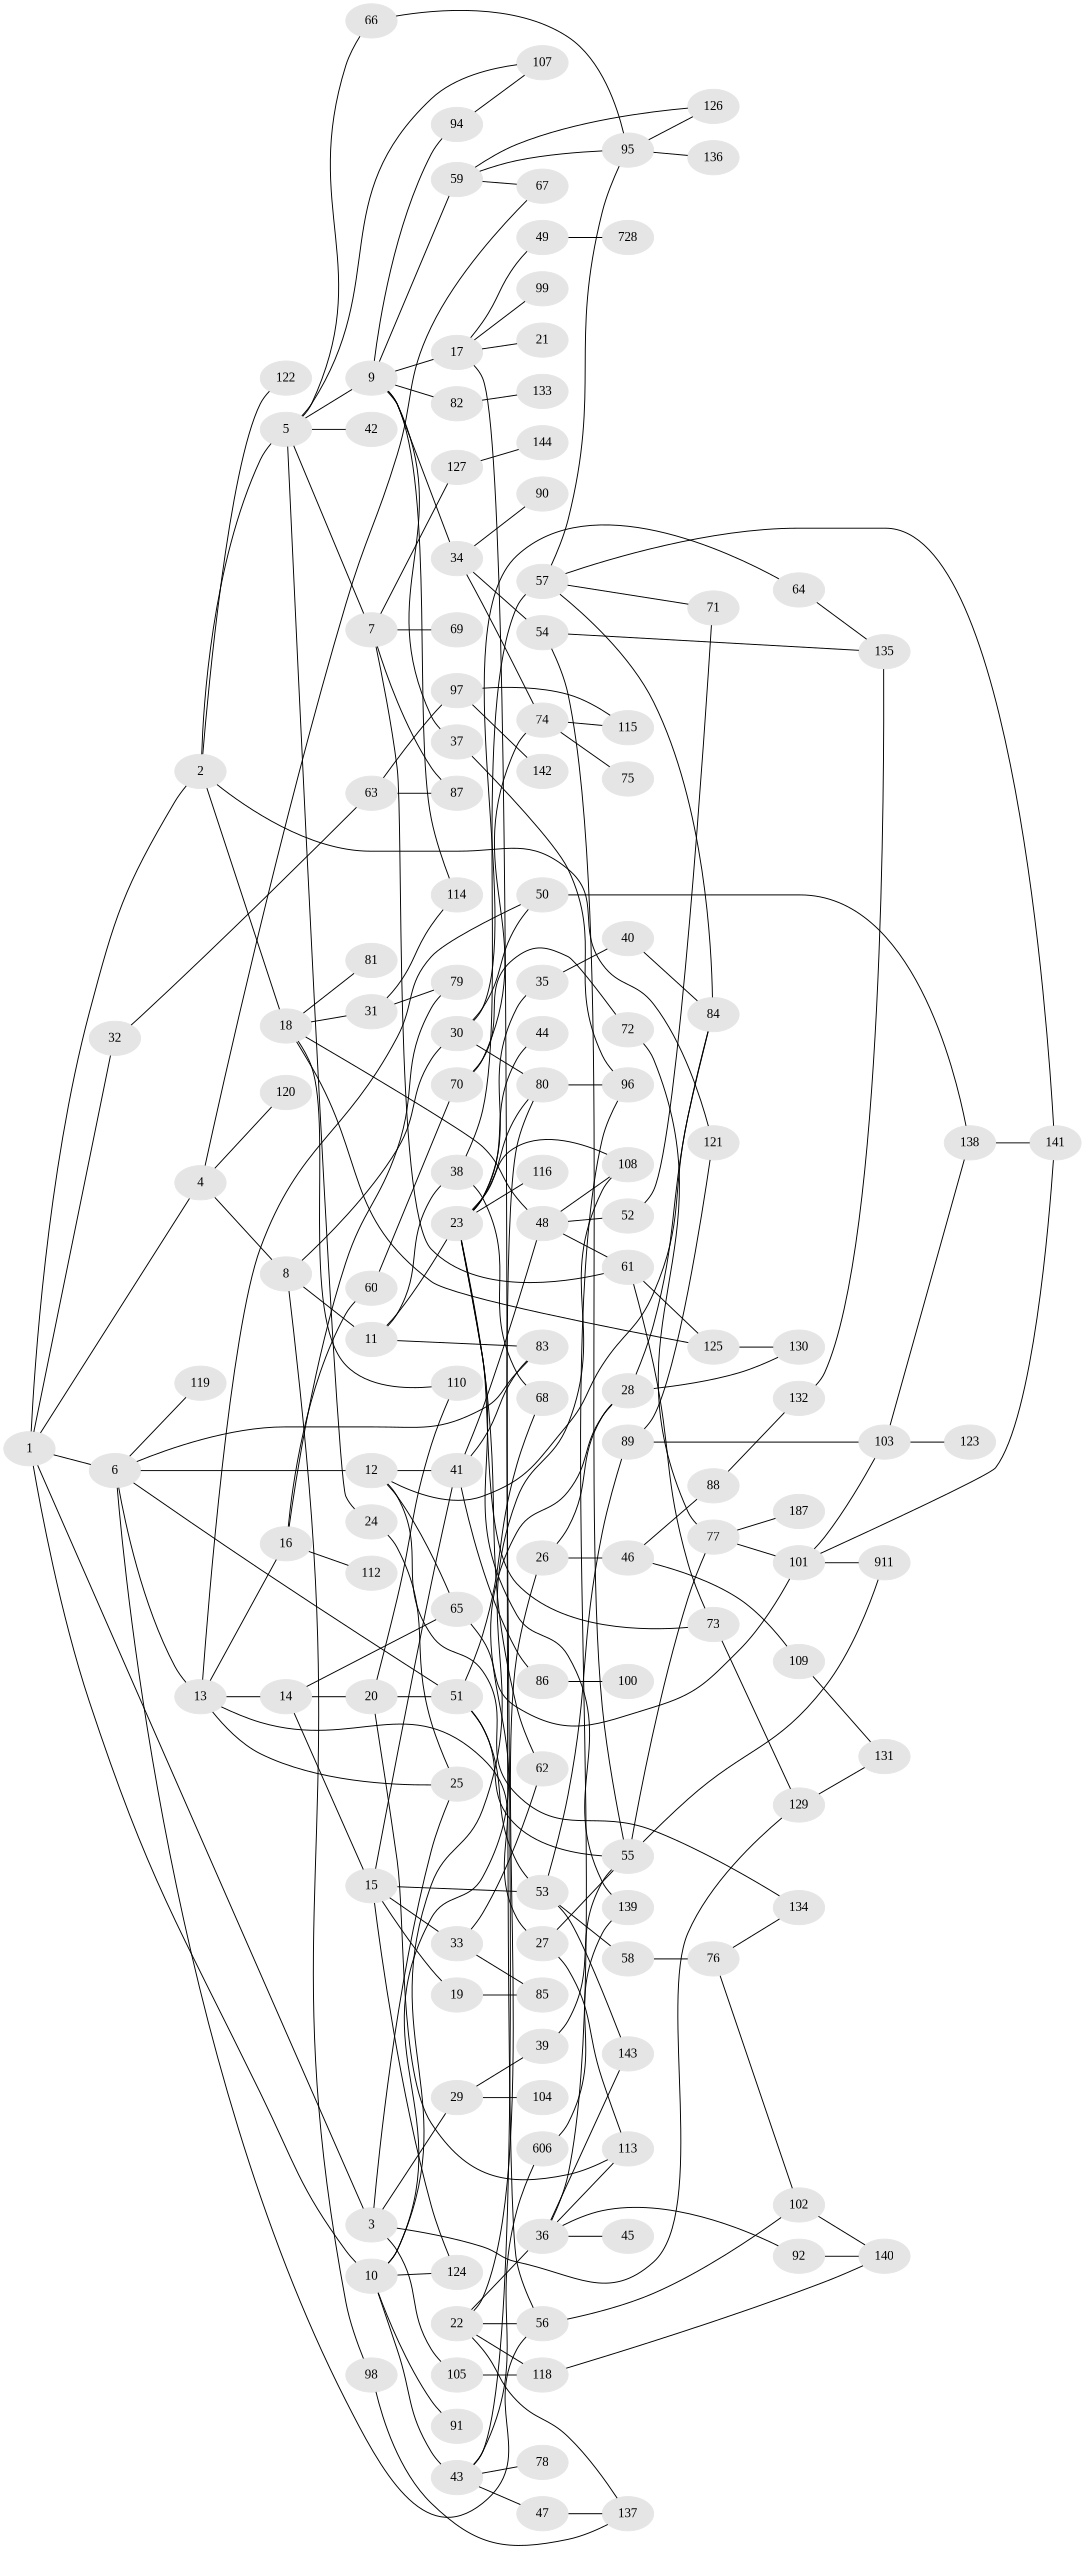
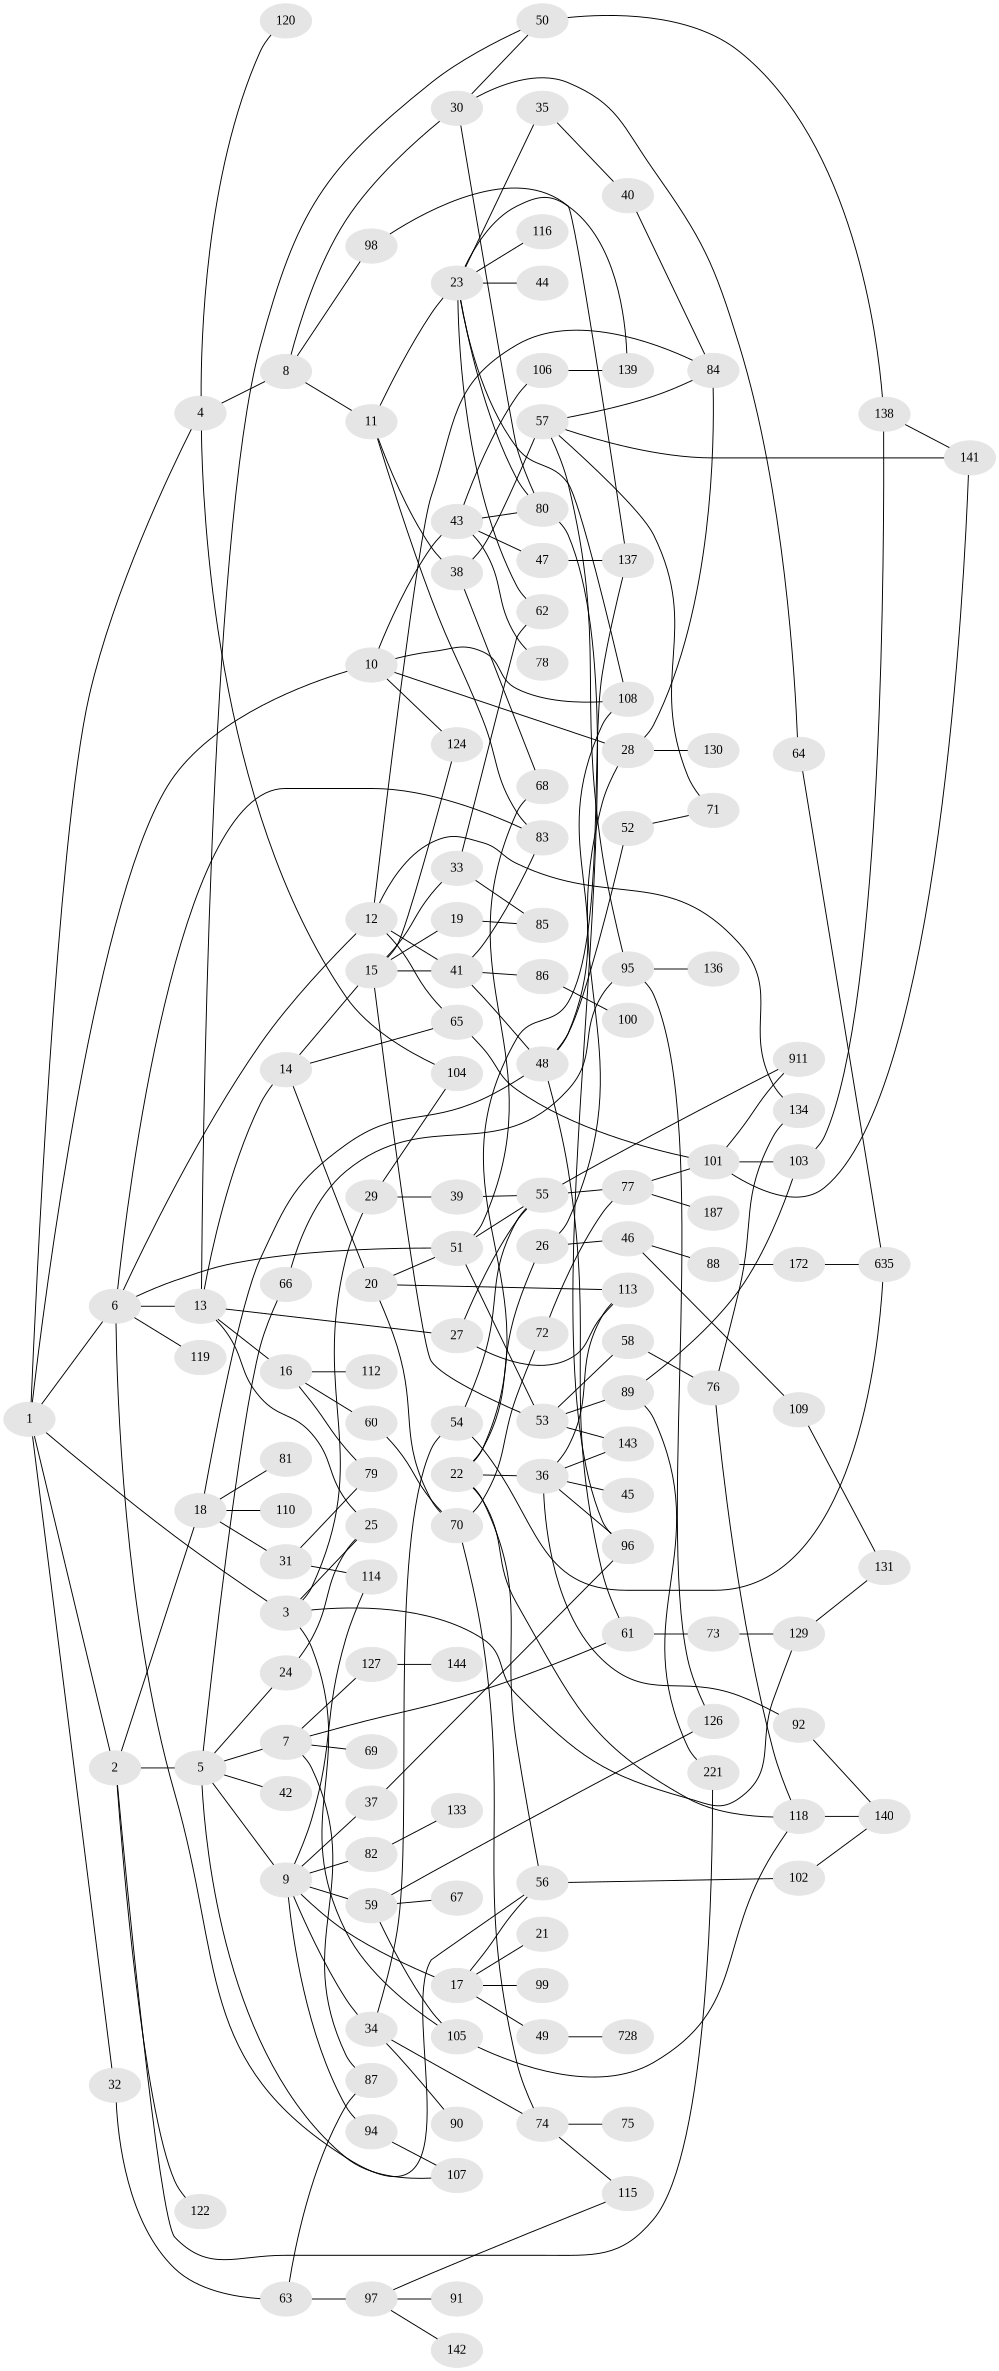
edge "95" -- "59": now "105" -- "59"
node "135": label "135" -> "635"
edge "67" -- "4": now "104" -- "4"
node "121": label "121" -> "221"
node "125": removed
node "132": label "132" -> "172"
node "123": removed
edge "110" -- "20": now "70" -- "20"
edge "23" -- "73": removed
edge "76" -- "102": now "76" -- "118"
node "606": label "606" -> "106"
edge "10" -- "91": now "97" -- "91"
